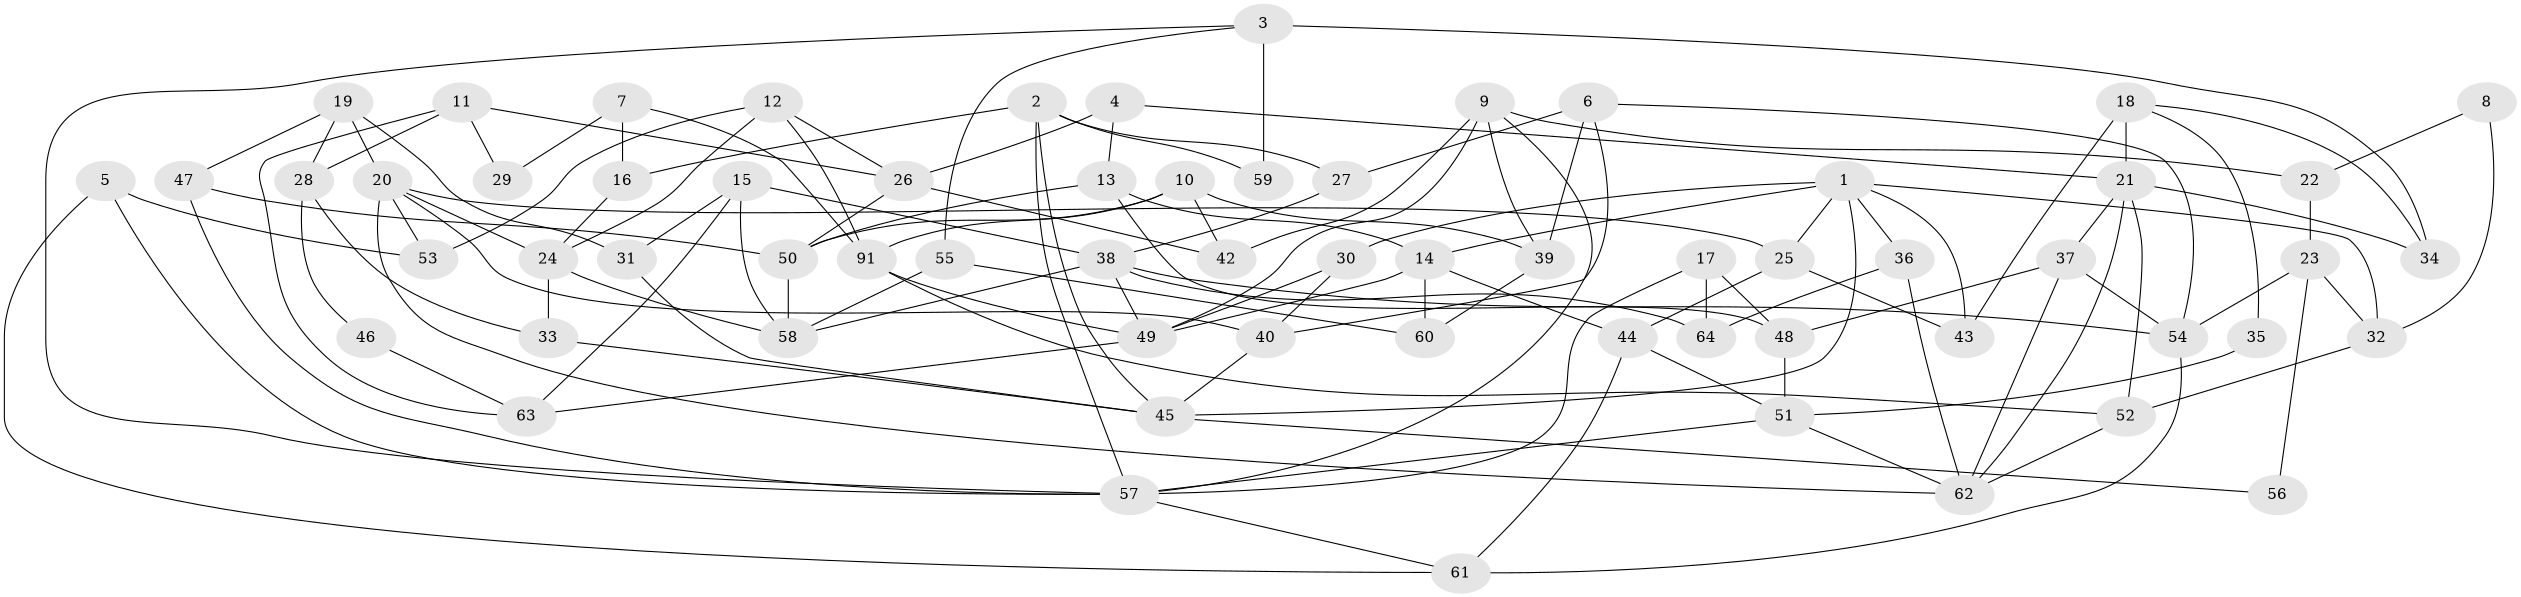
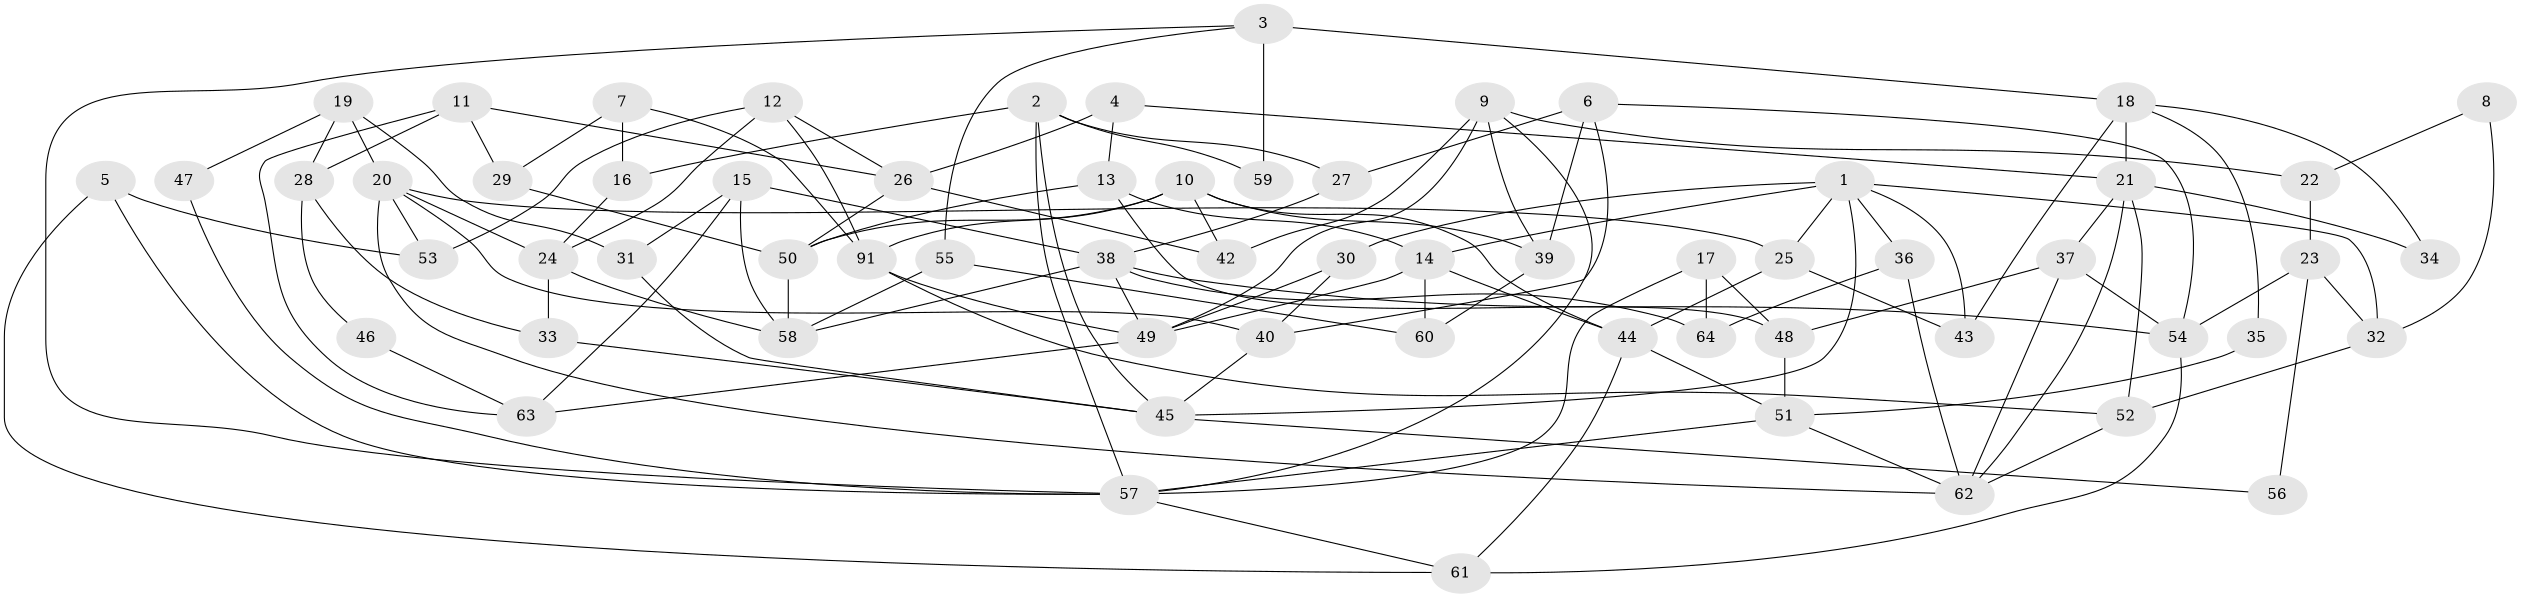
edge "3" -- "34": now "3" -- "18"
edge "47" -- "50": now "29" -- "50"
edge "10" -- "44": added
